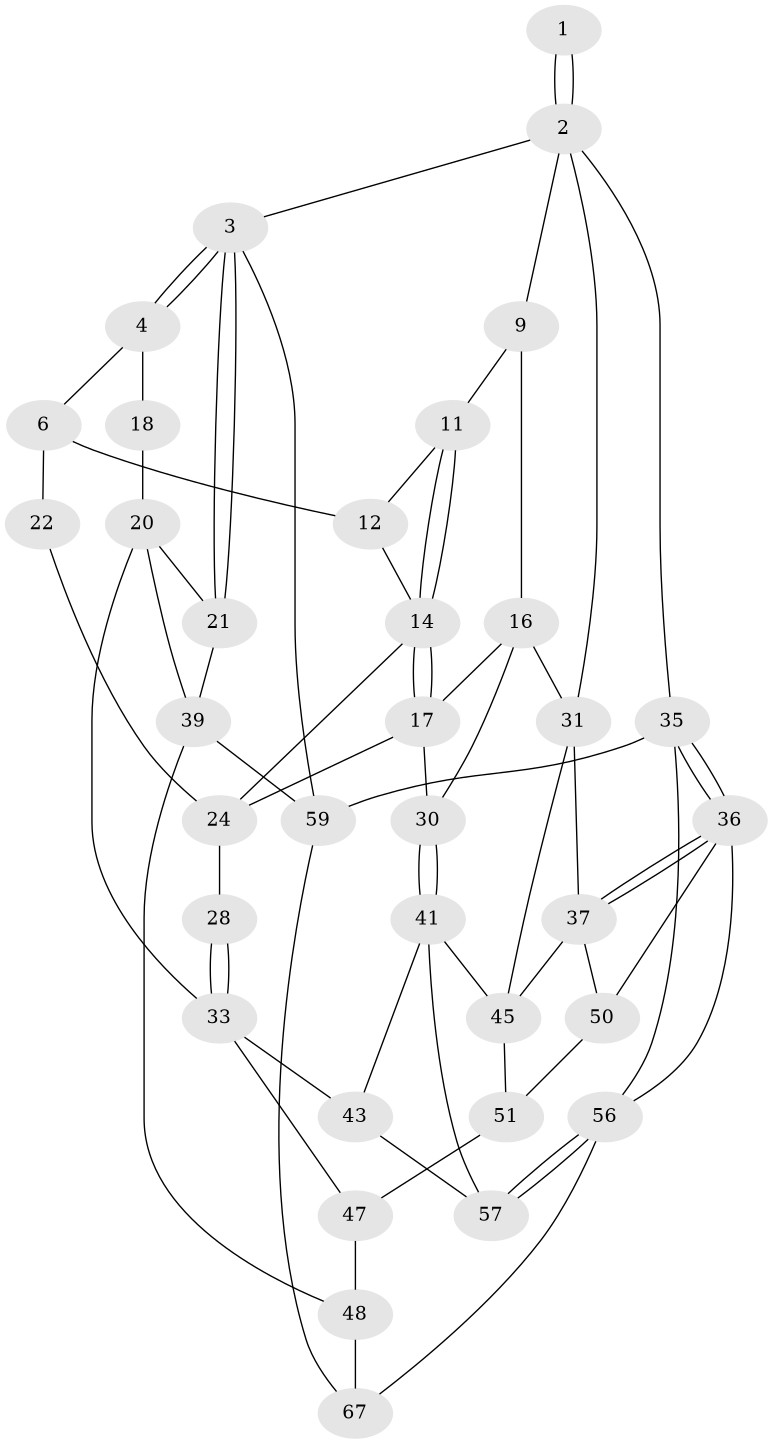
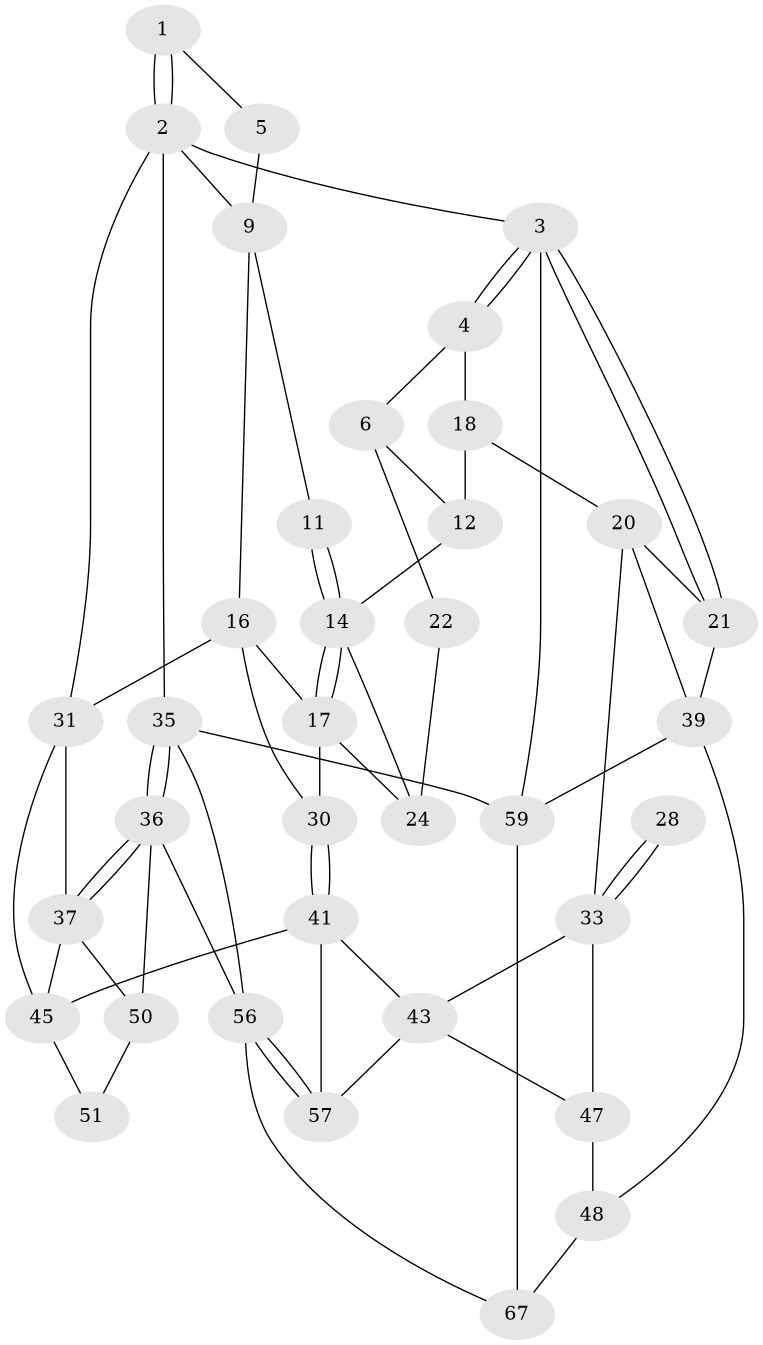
node "5": added
edge "11" -- "12": now "18" -- "12"
edge "24" -- "28": removed
edge "51" -- "47": now "43" -- "47"
